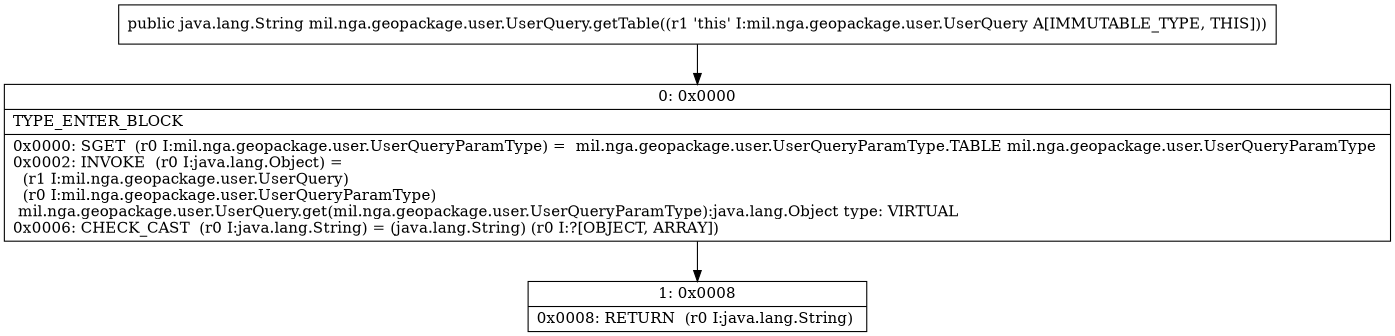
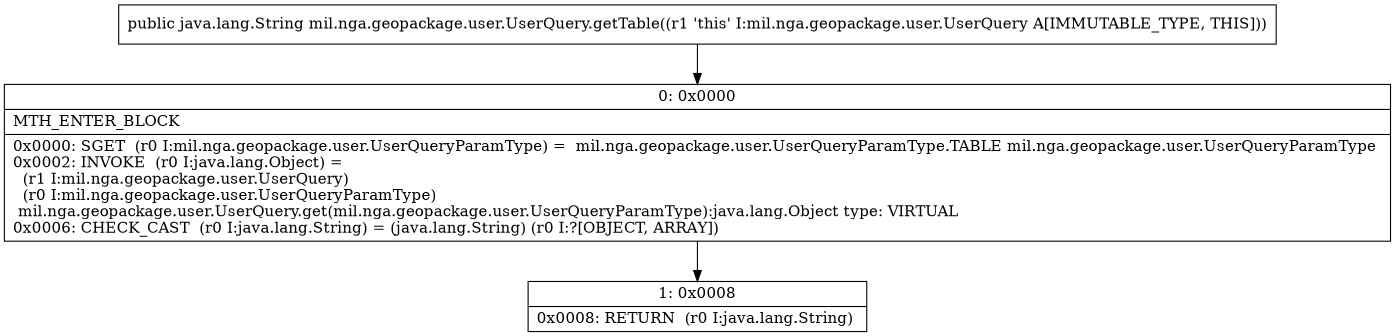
node "0: 0x0000": text "TYPE_ENTER_BLOCK" -> "MTH_ENTER_BLOCK"
